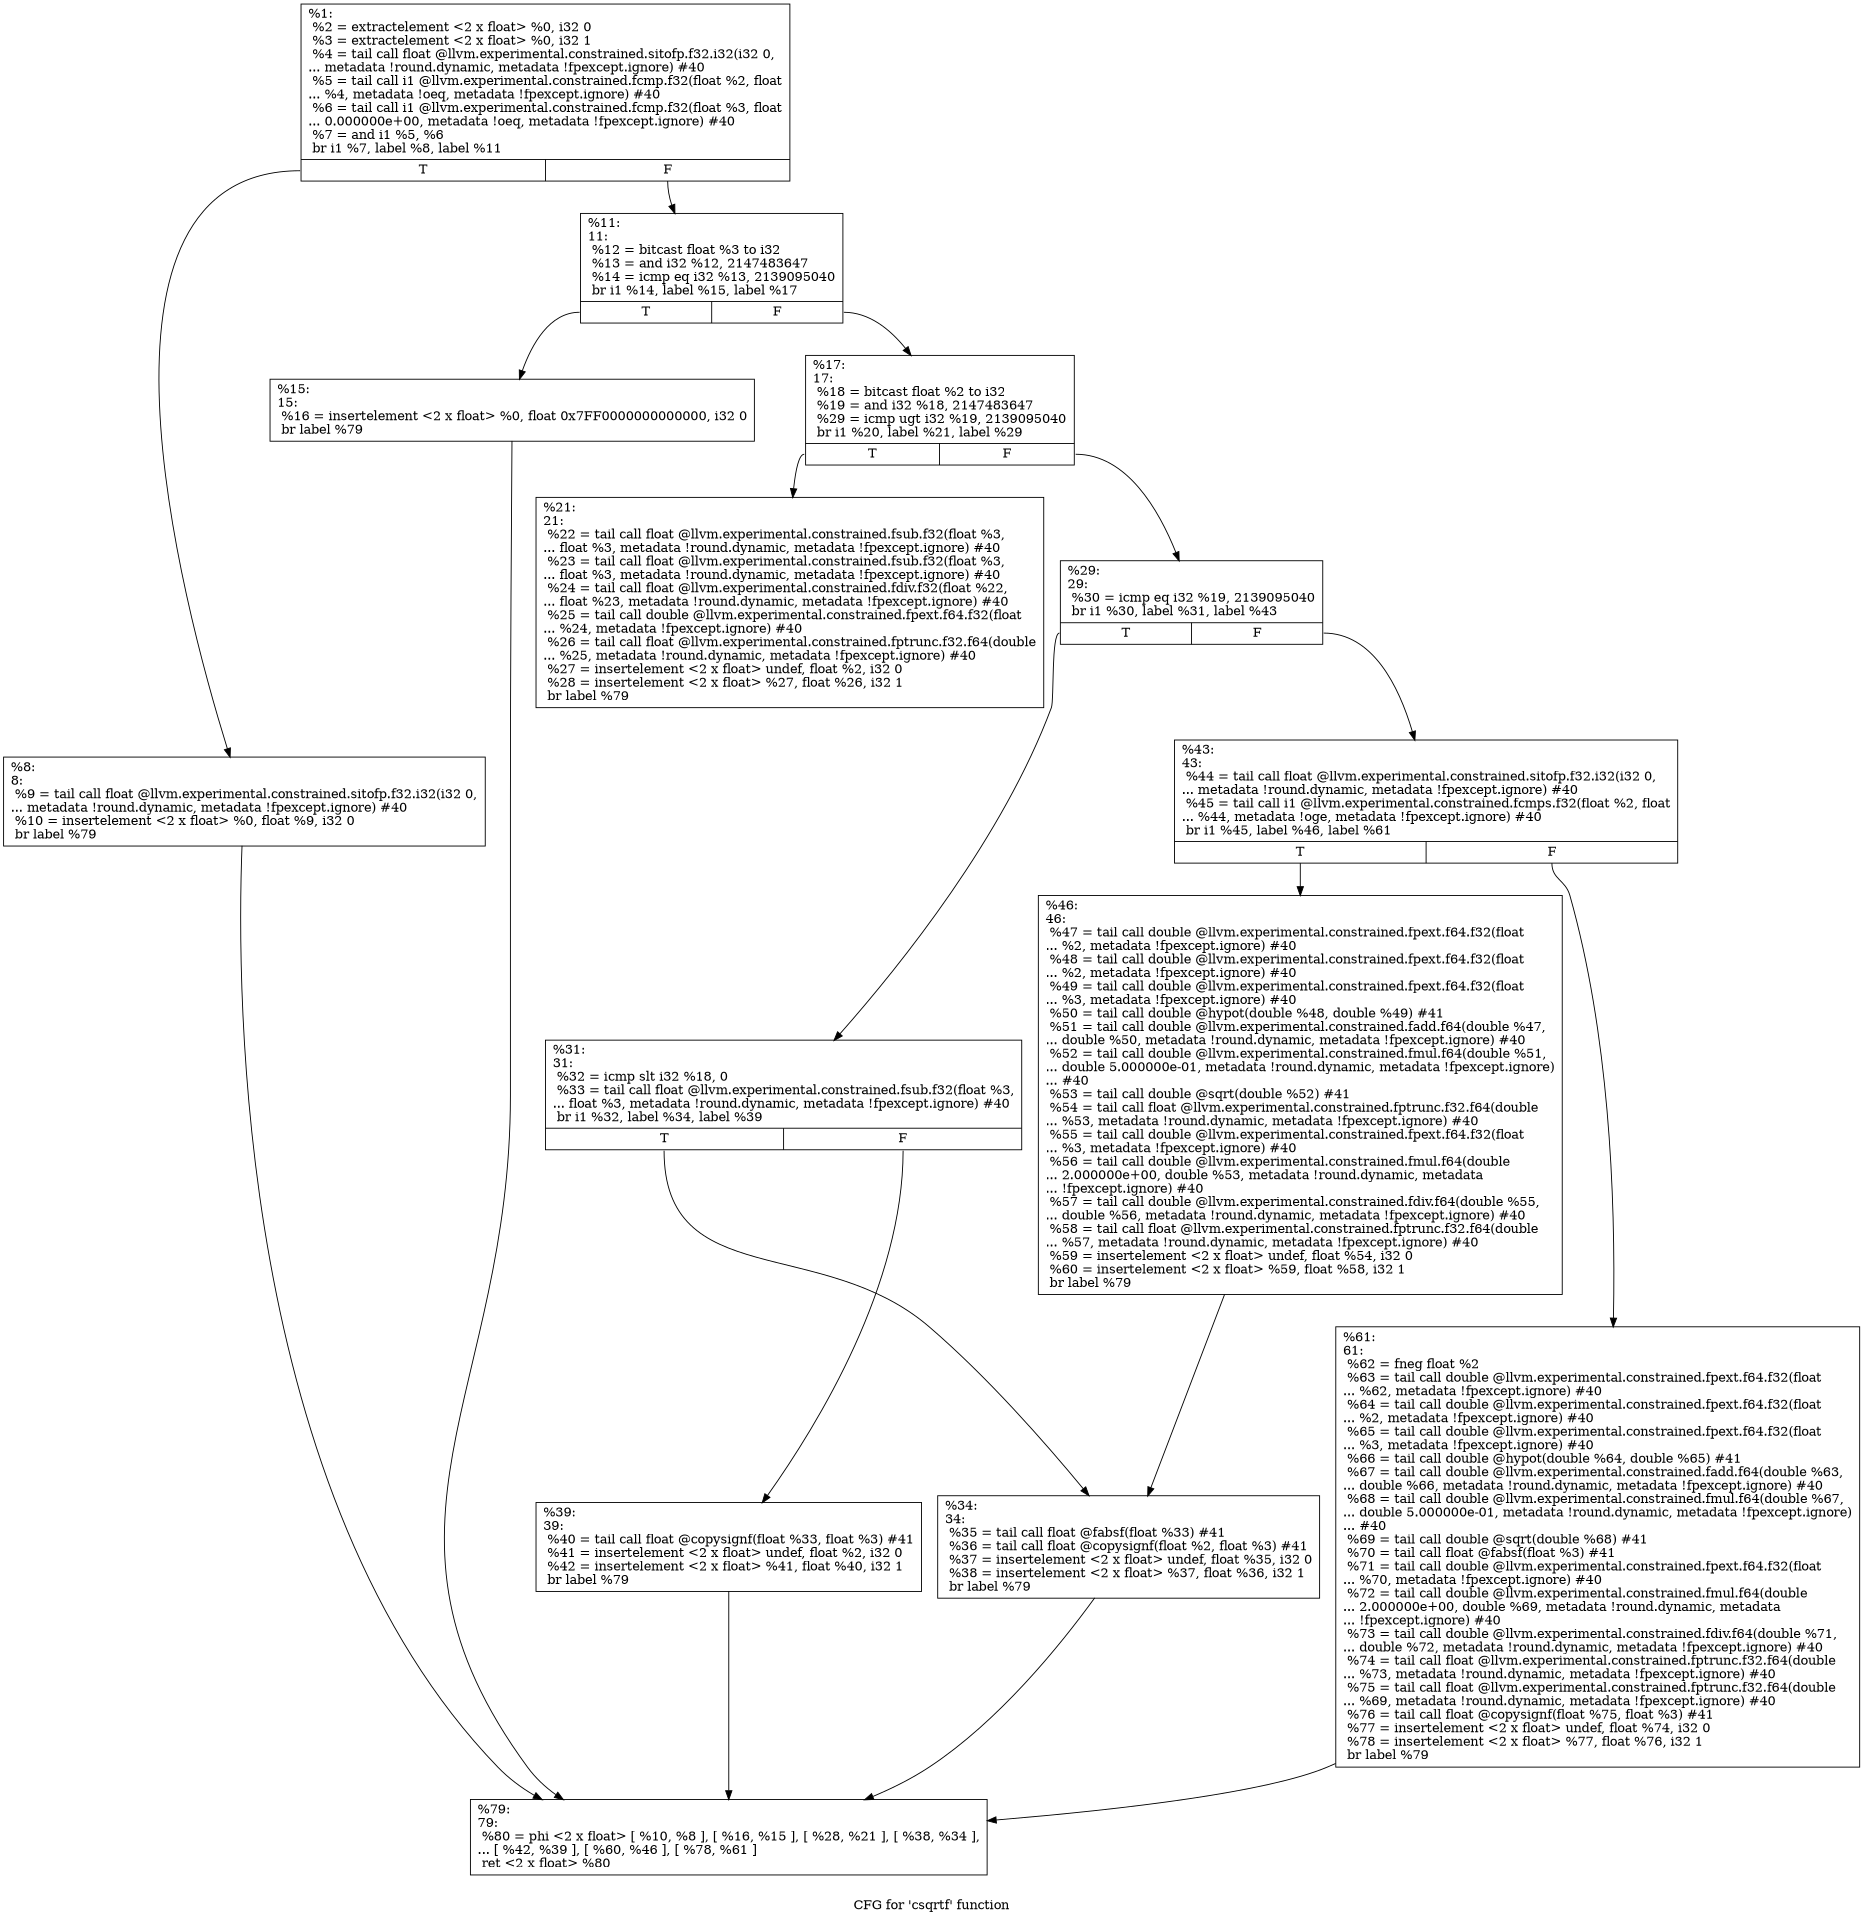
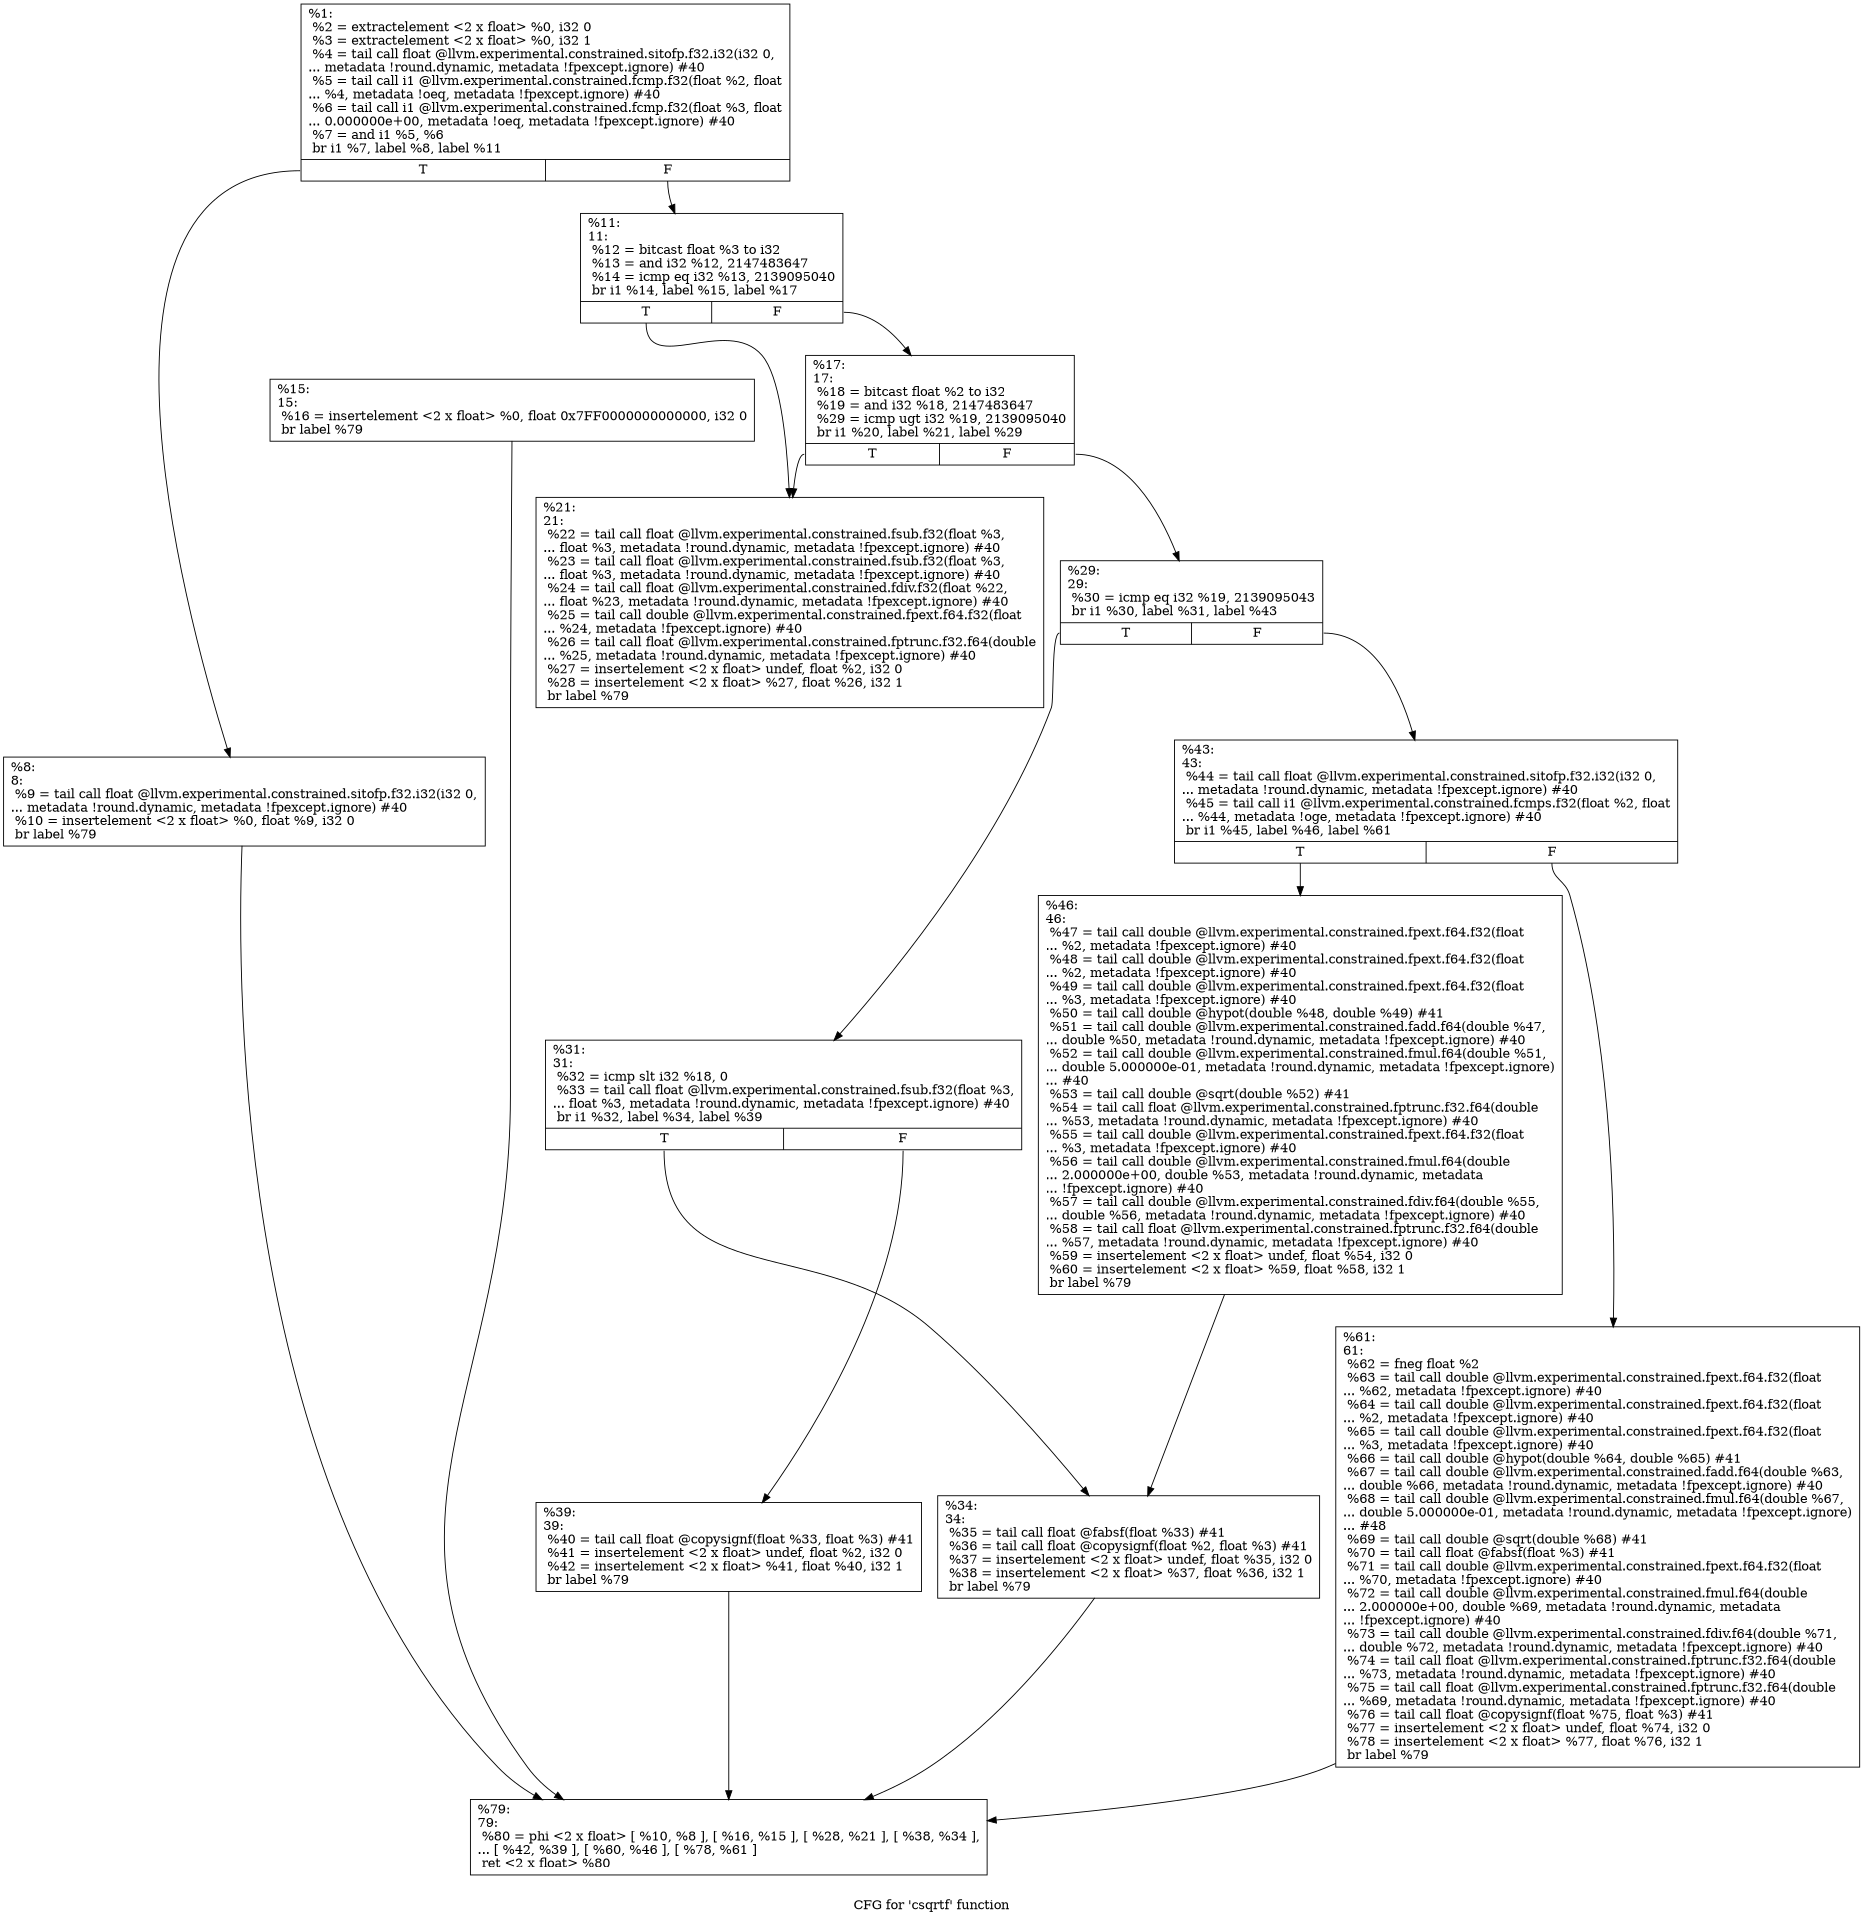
edge "%11:" -> "%15:": now "%11:" -> "%21:"
node "%29:": text "%30 = icmp eq i32 %19, 2139095040" -> "%30 = icmp eq i32 %19, 2139095043"
node "%61:": text "... #40" -> "... #48"
